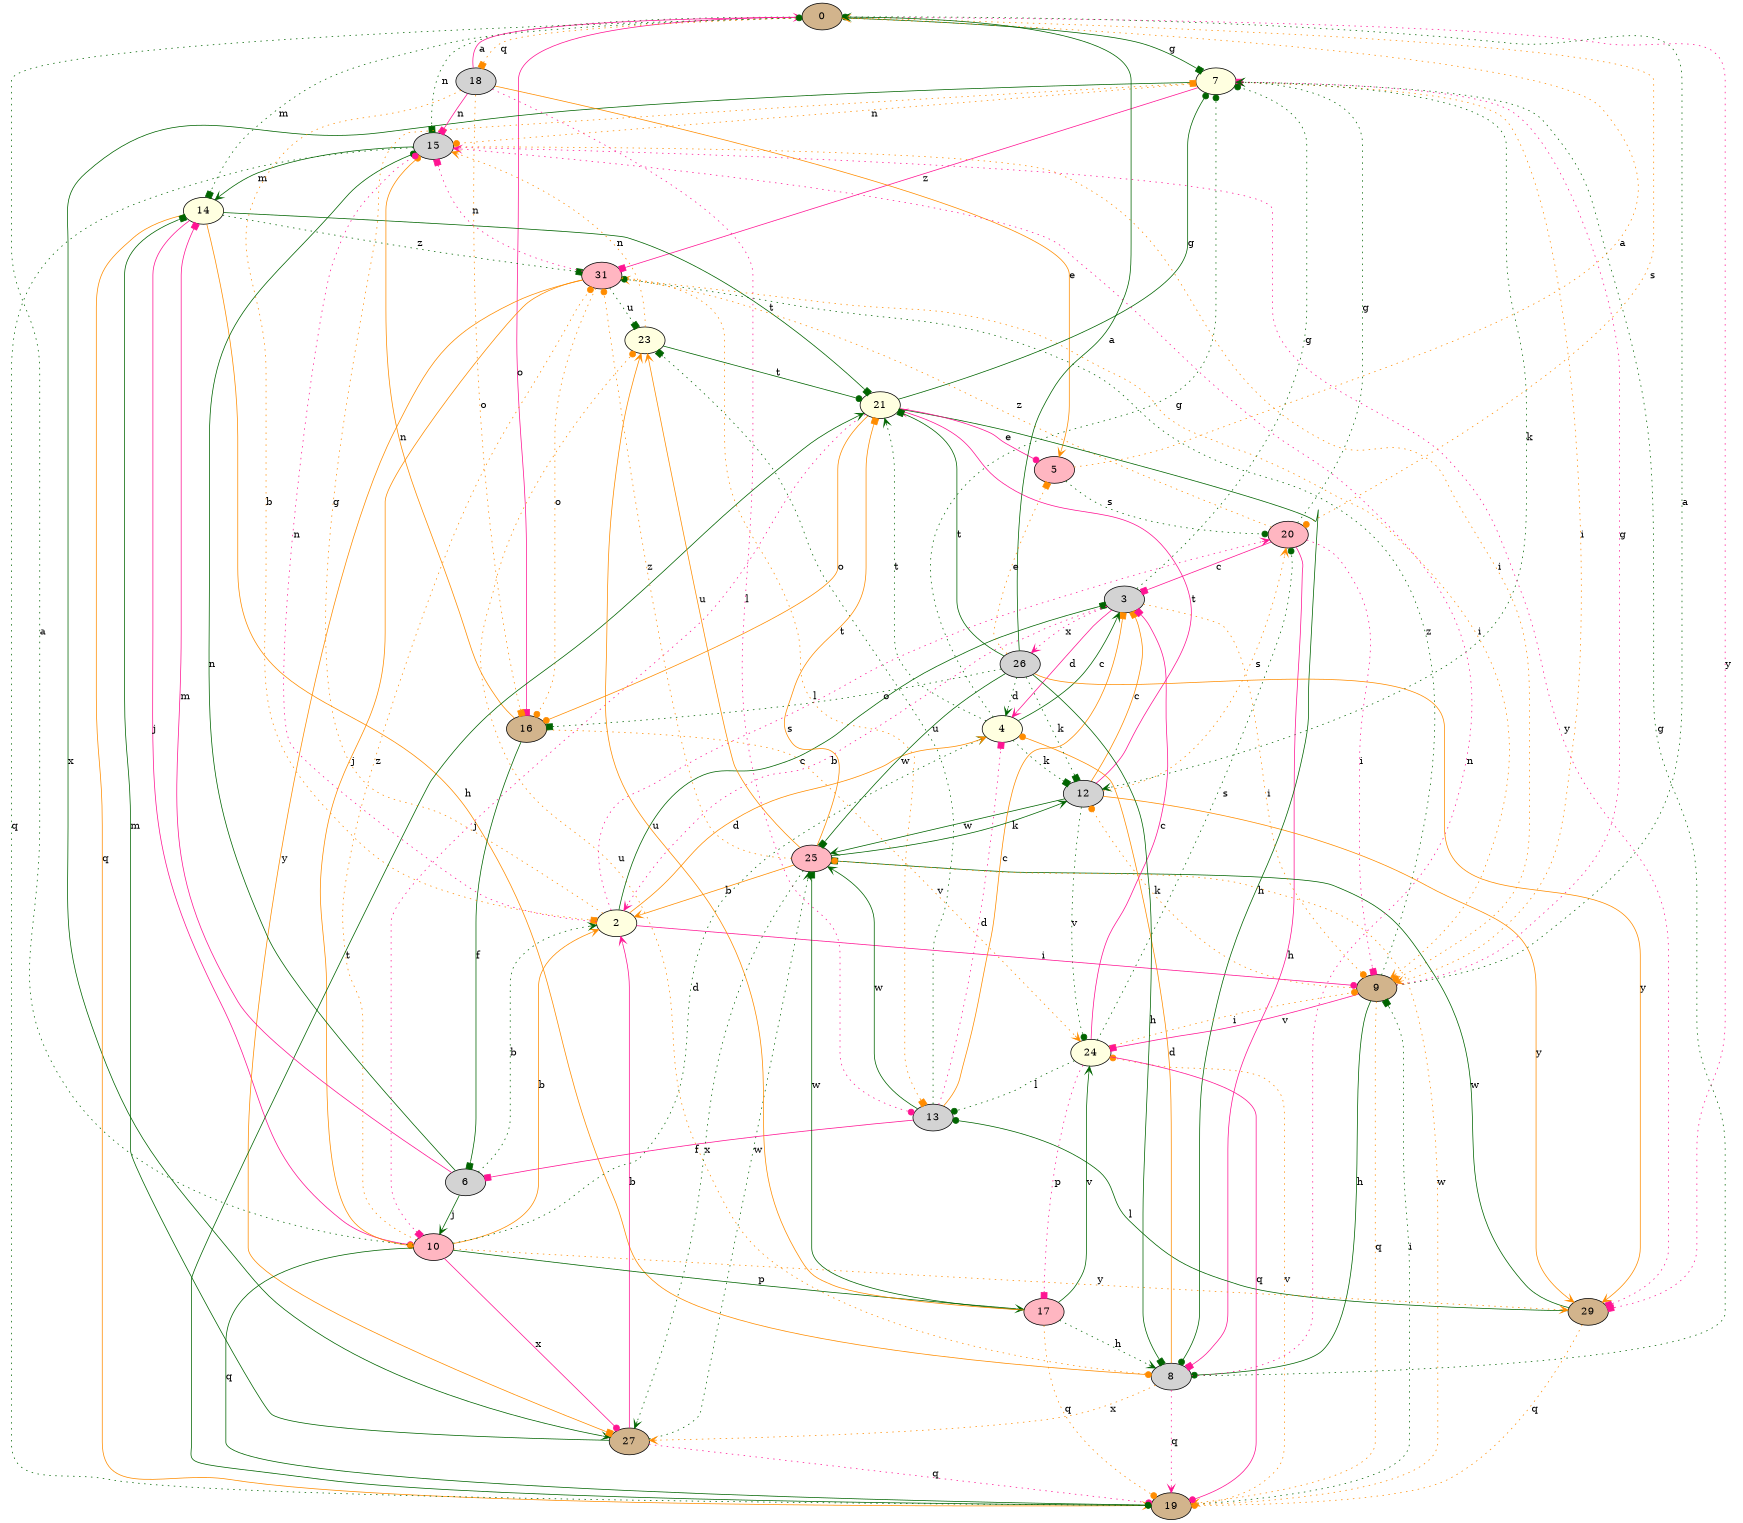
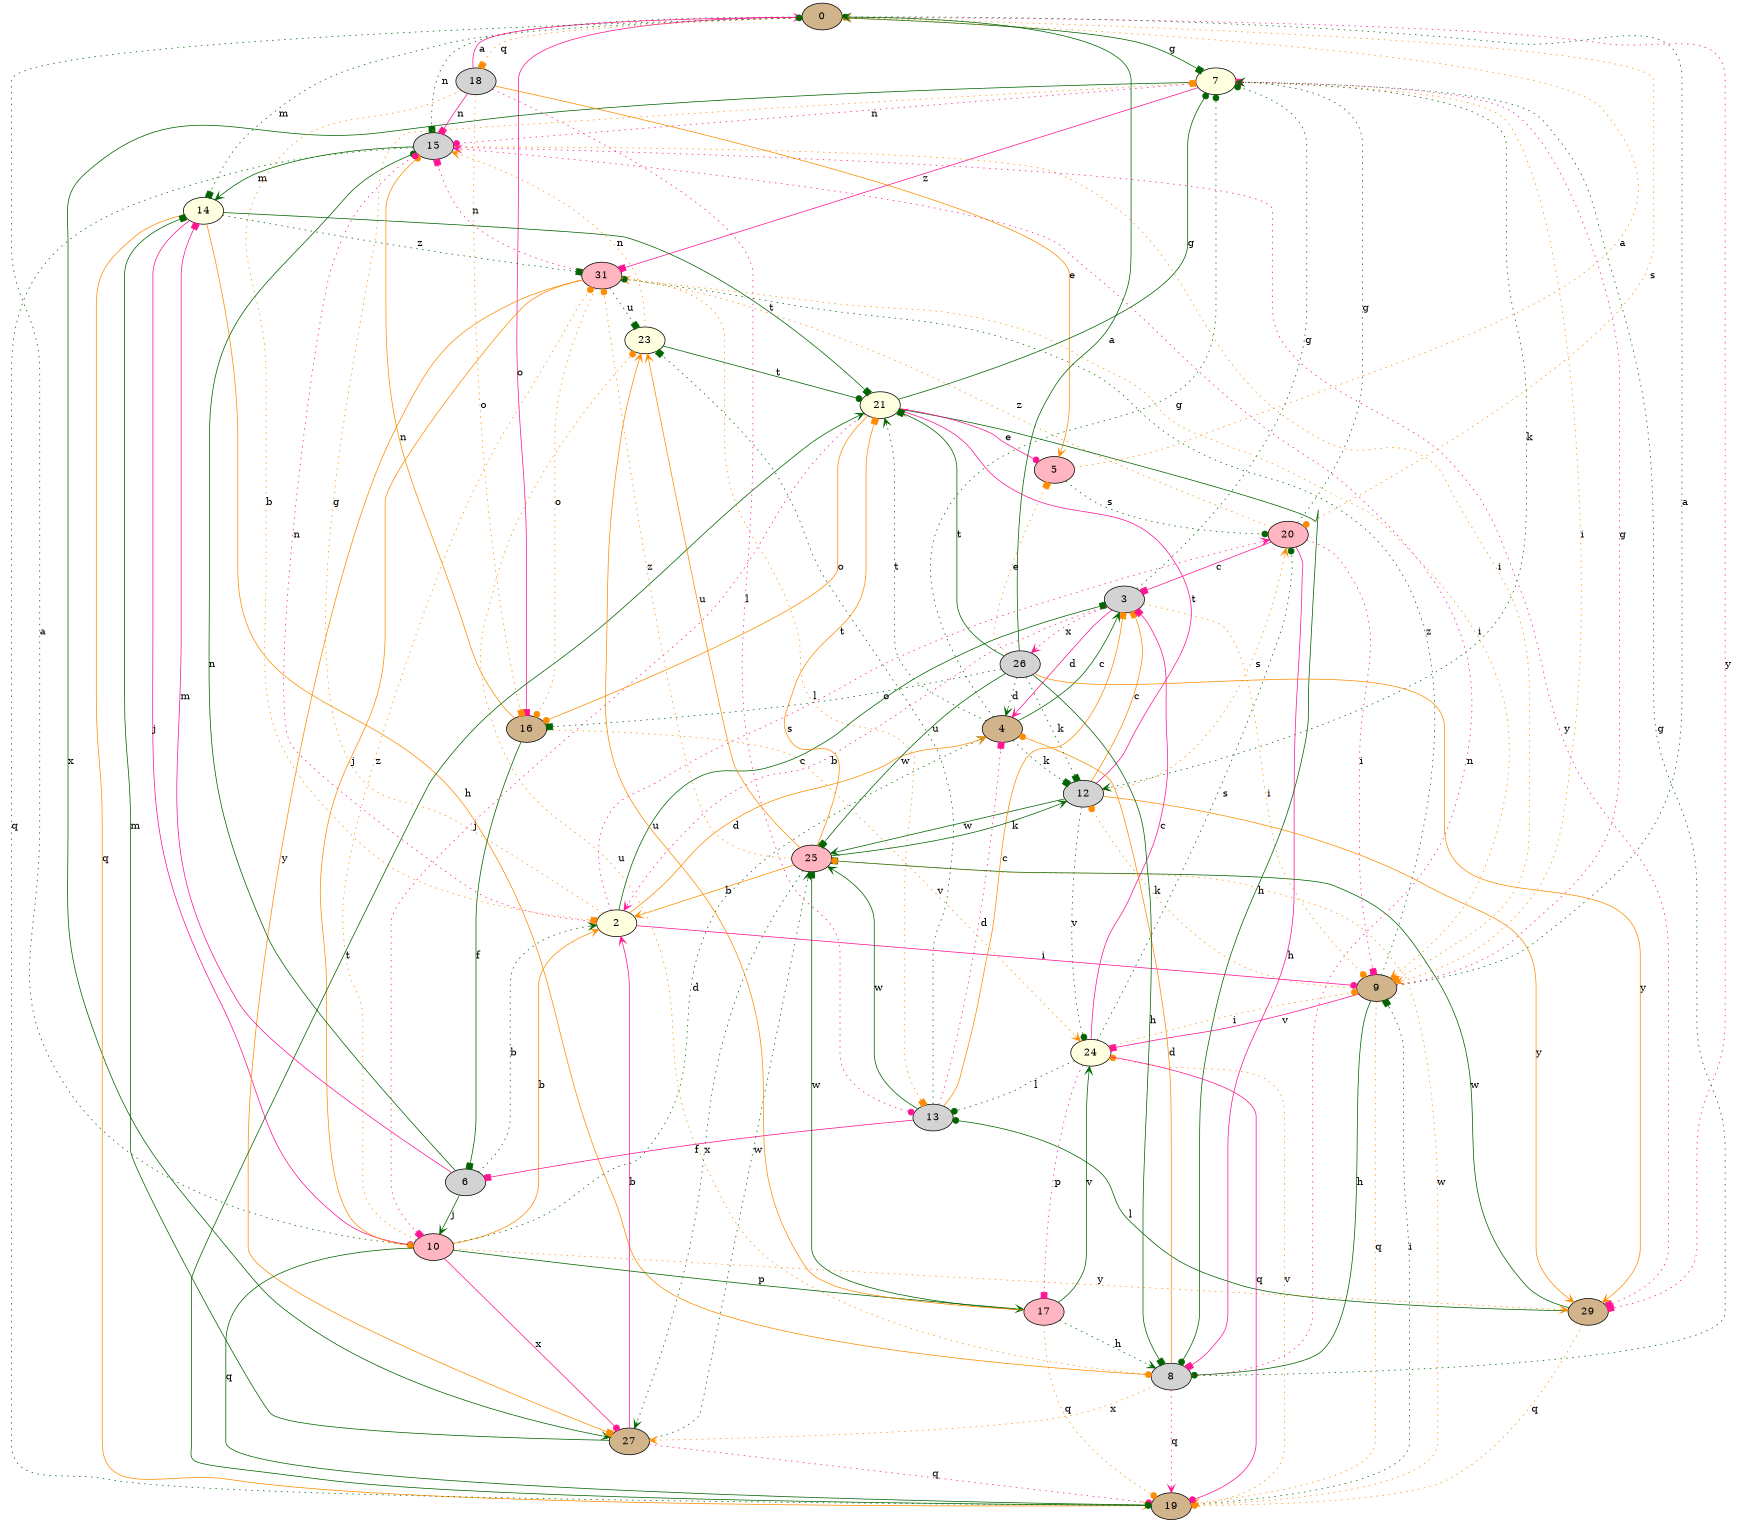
edge "7" -> "15": color darkorange -> deeppink
node "4": fillcolor lightyellow -> tan
